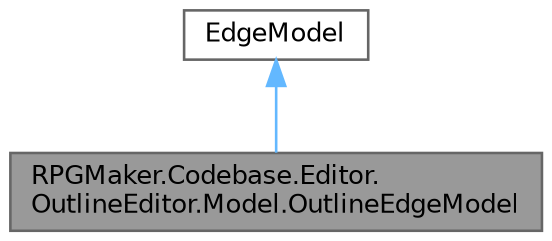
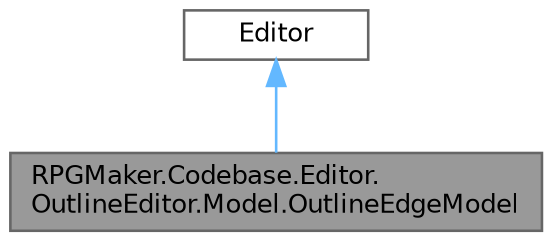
node "EdgeModel": label "EdgeModel" -> "Editor"
